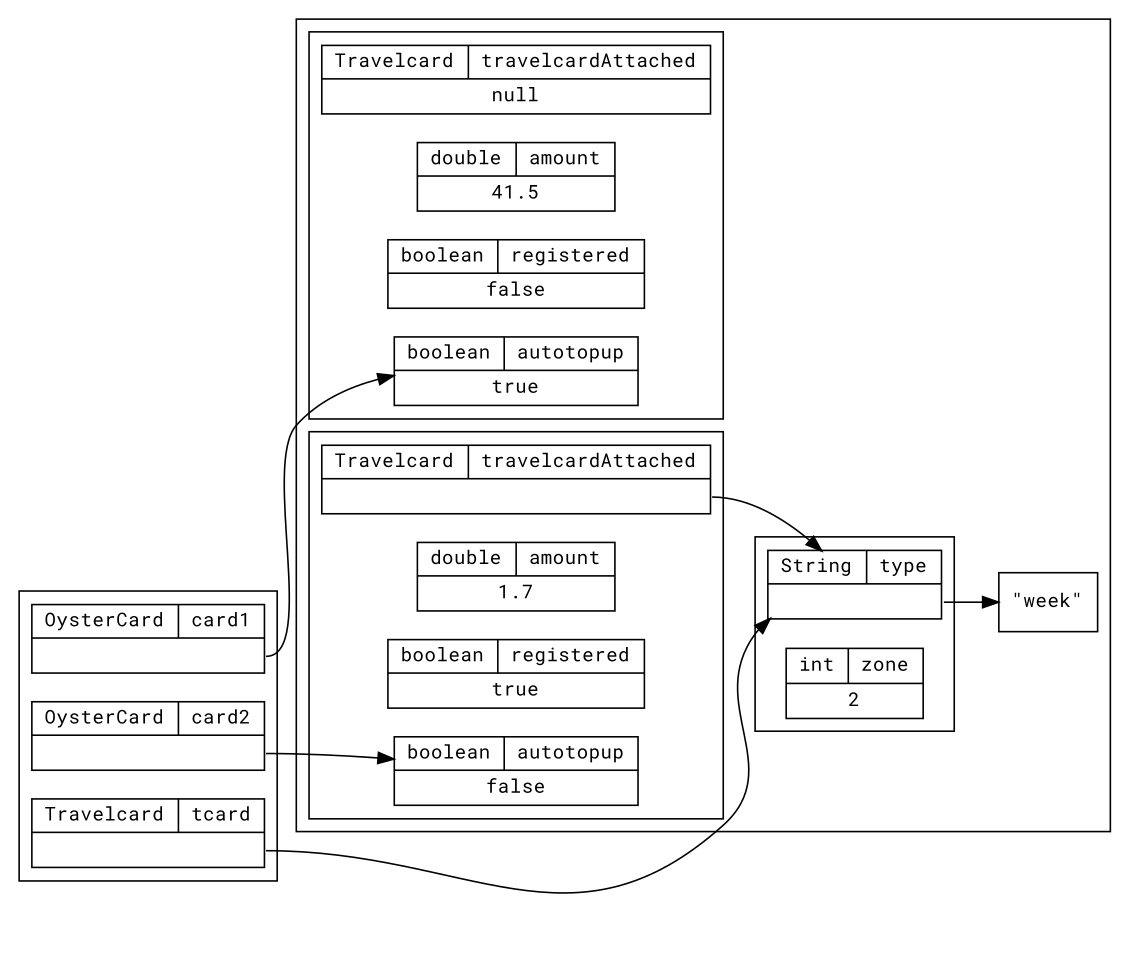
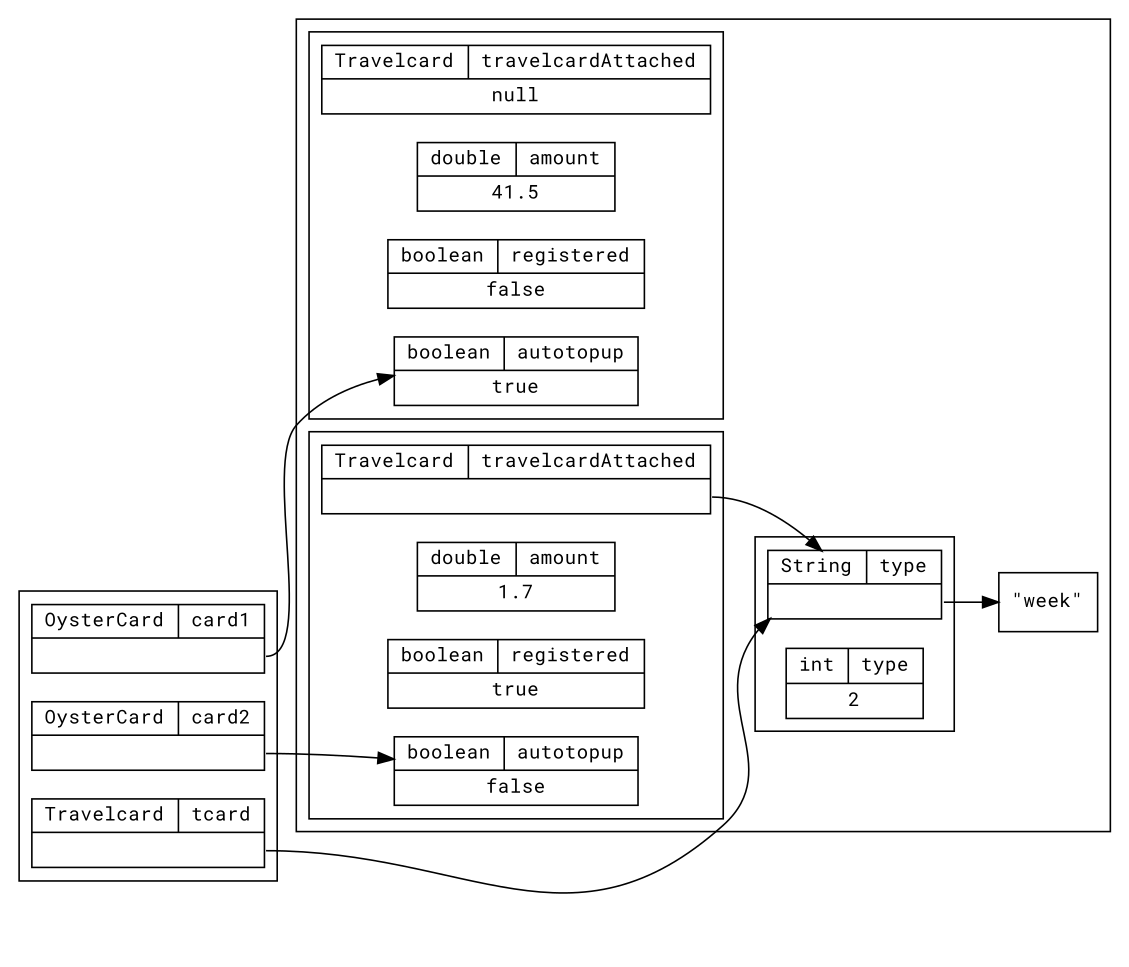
node "int": text "zone" -> "type"
